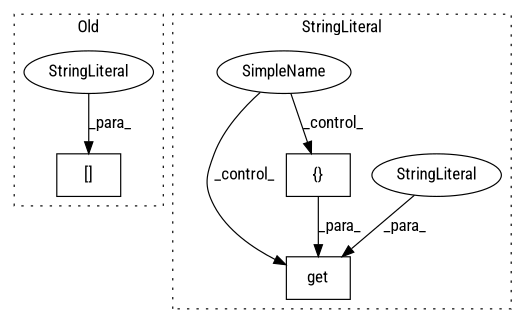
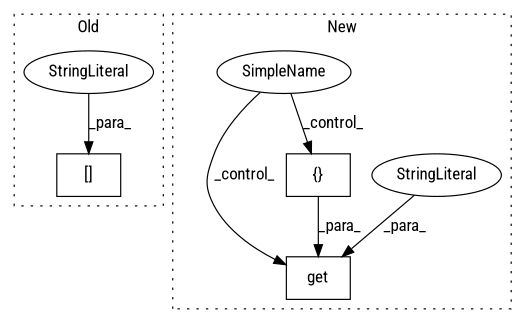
cluster "StringLiteral": label "StringLiteral" -> "New"
